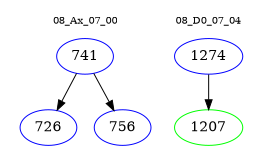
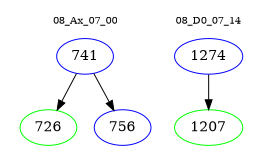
cluster "08_D0_07_04": label "08_D0_07_04" -> "08_D0_07_14"
node "726": color blue -> green
